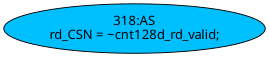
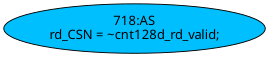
node "318:AS rd_CSN = ~cnt128d_rd_valid;": label "318:AS rd_CSN = ~cnt128d_rd_valid;" -> "718:AS rd_CSN = ~cnt128d_rd_valid;"
